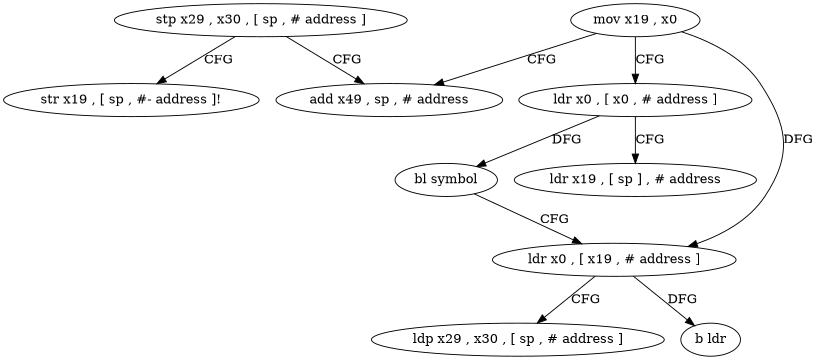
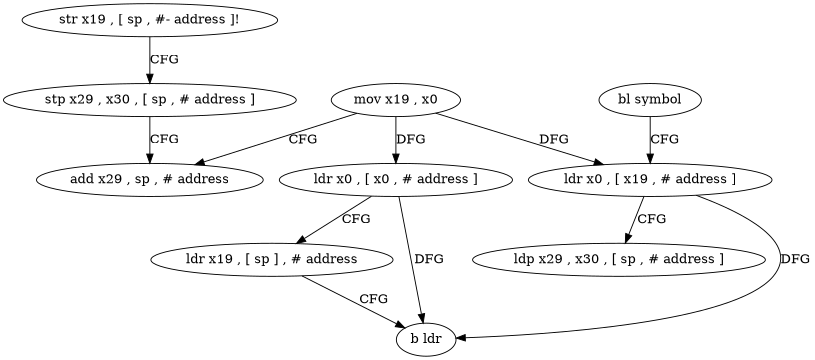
edge "stp x29 , x30 , [ sp , # address ]" -> "str x19 , [ sp , #- address ]!": reversed
edge "mov x19 , x0" -> "ldr x0 , [ x0 , # address ]": label "CFG" -> "DFG"
node "add x49 , sp , # address": label "add x49 , sp , # address" -> "add x29 , sp , # address"
edge "ldr x0 , [ x0 , # address ]" -> "bl symbol": now "ldr x0 , [ x0 , # address ]" -> "b ldr"
edge "ldr x19 , [ sp ] , # address" -> "b ldr": added, label "CFG"
